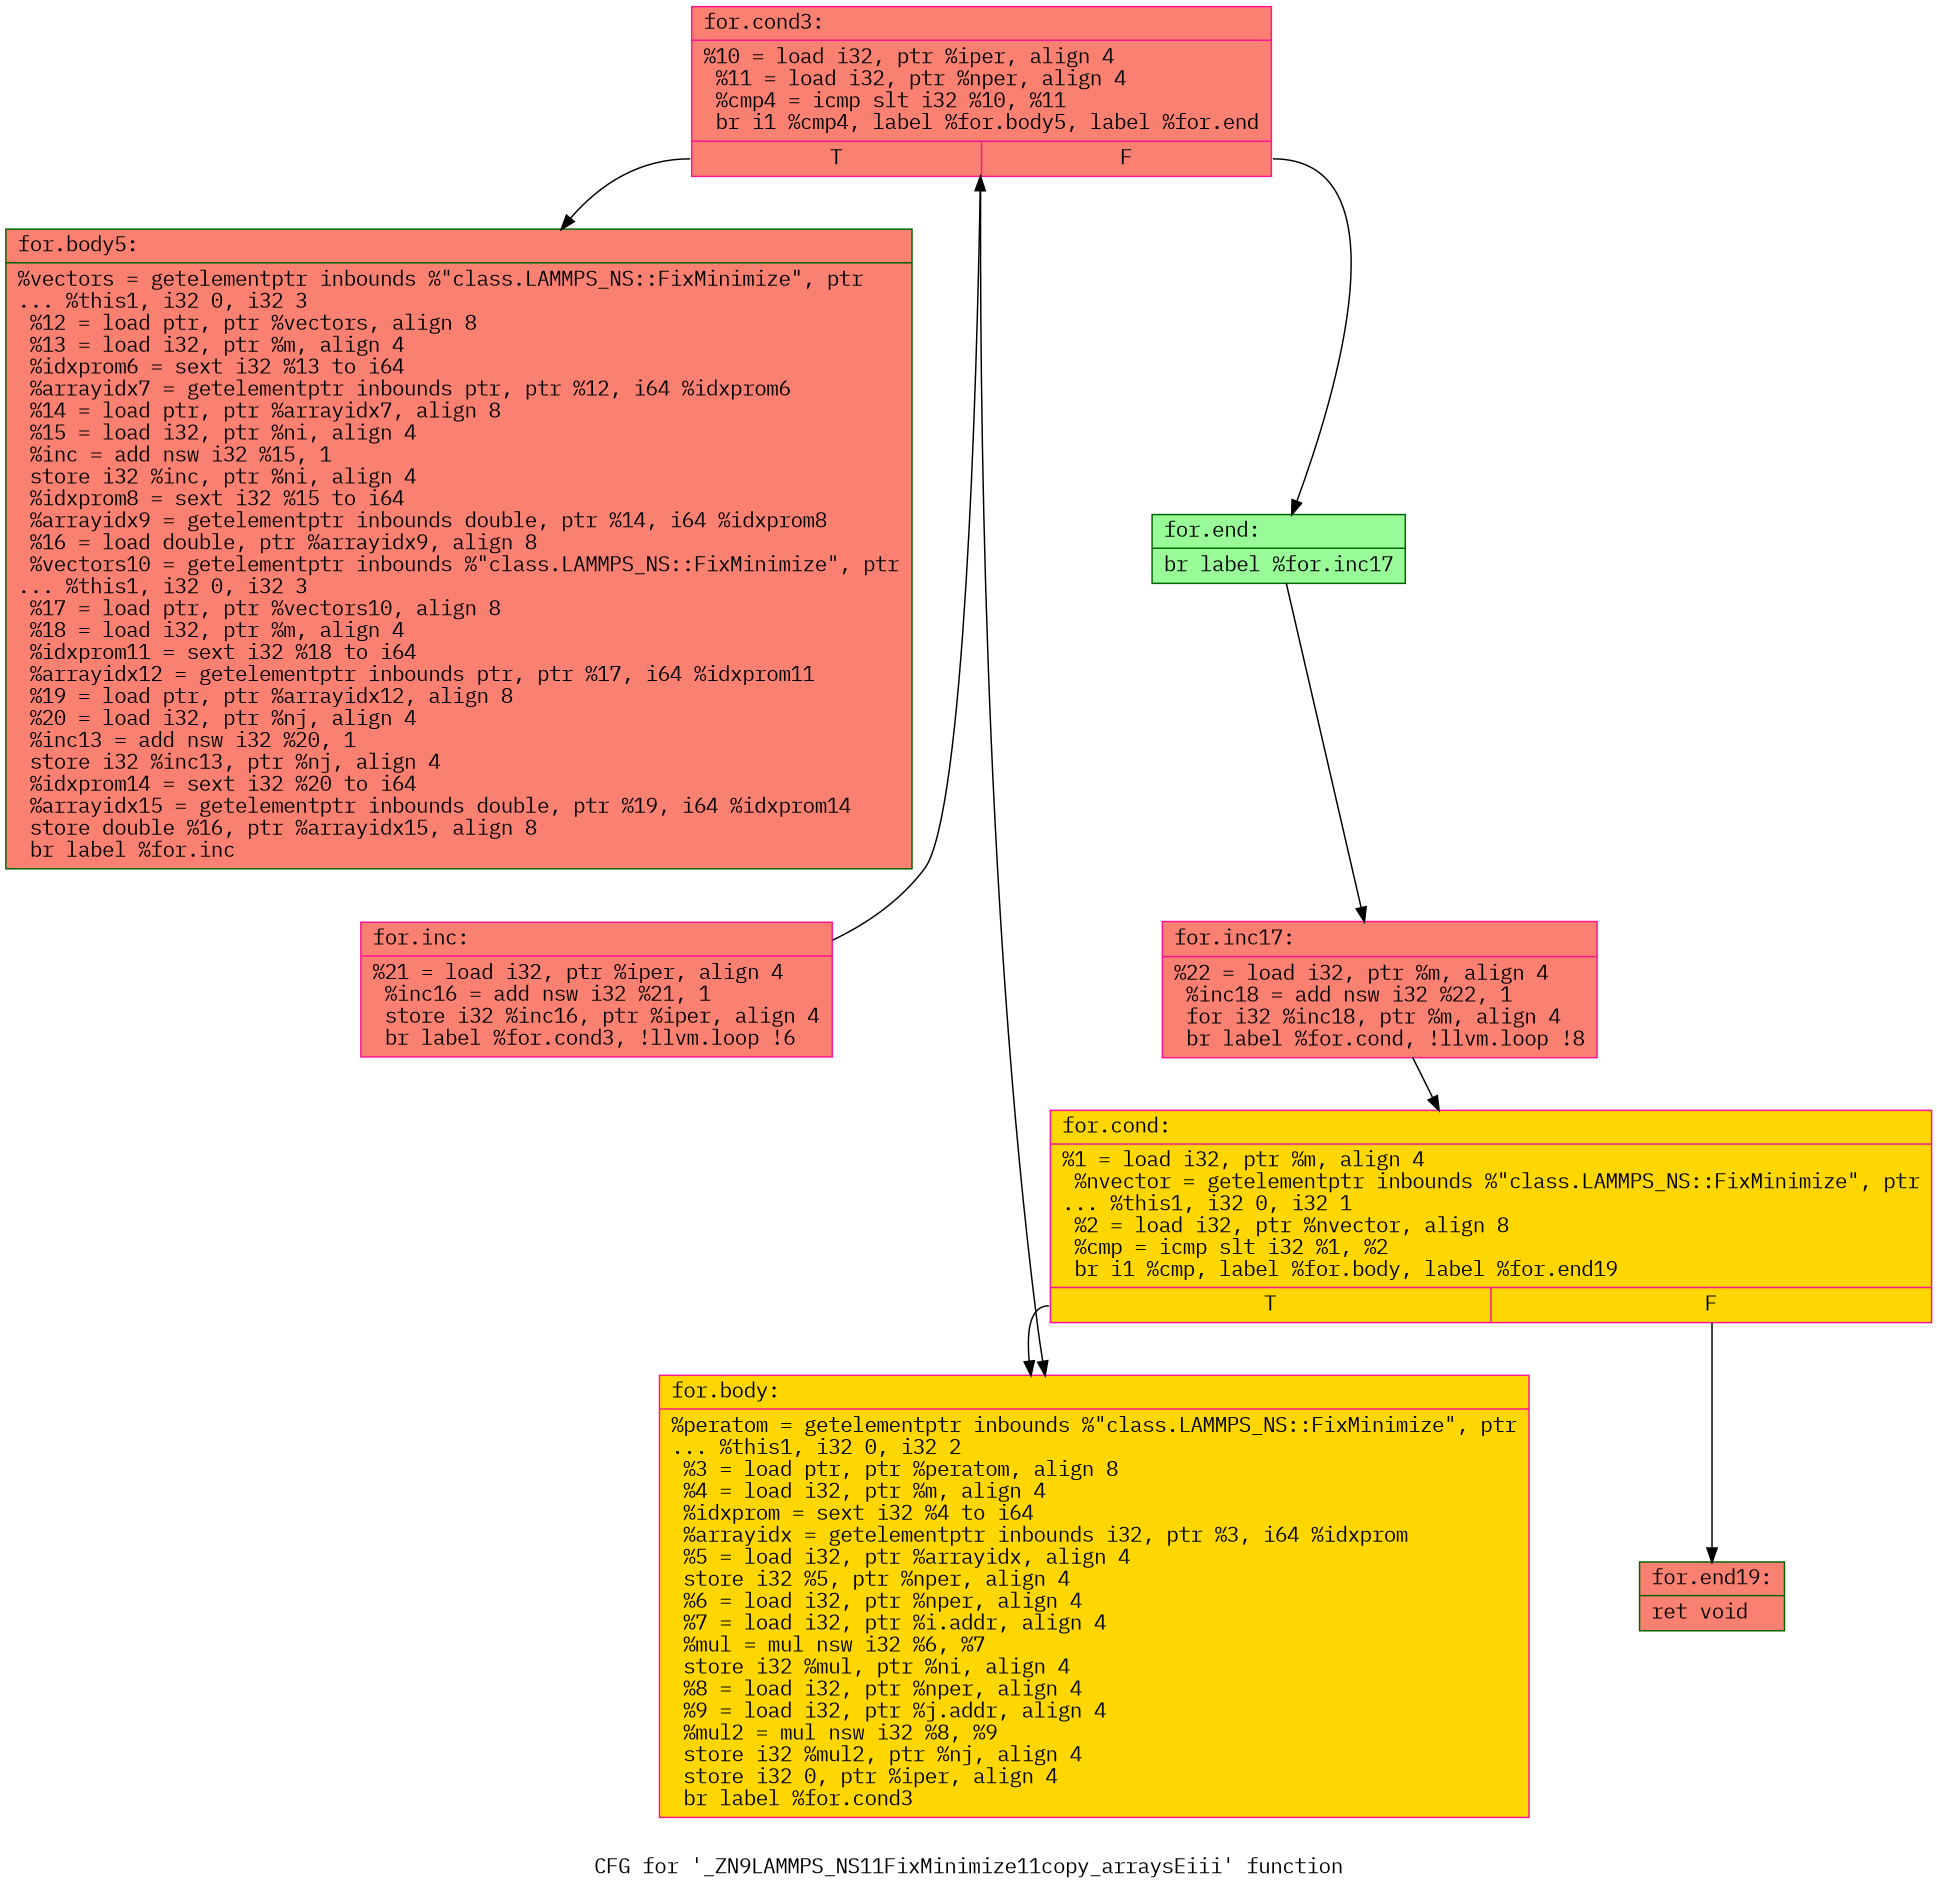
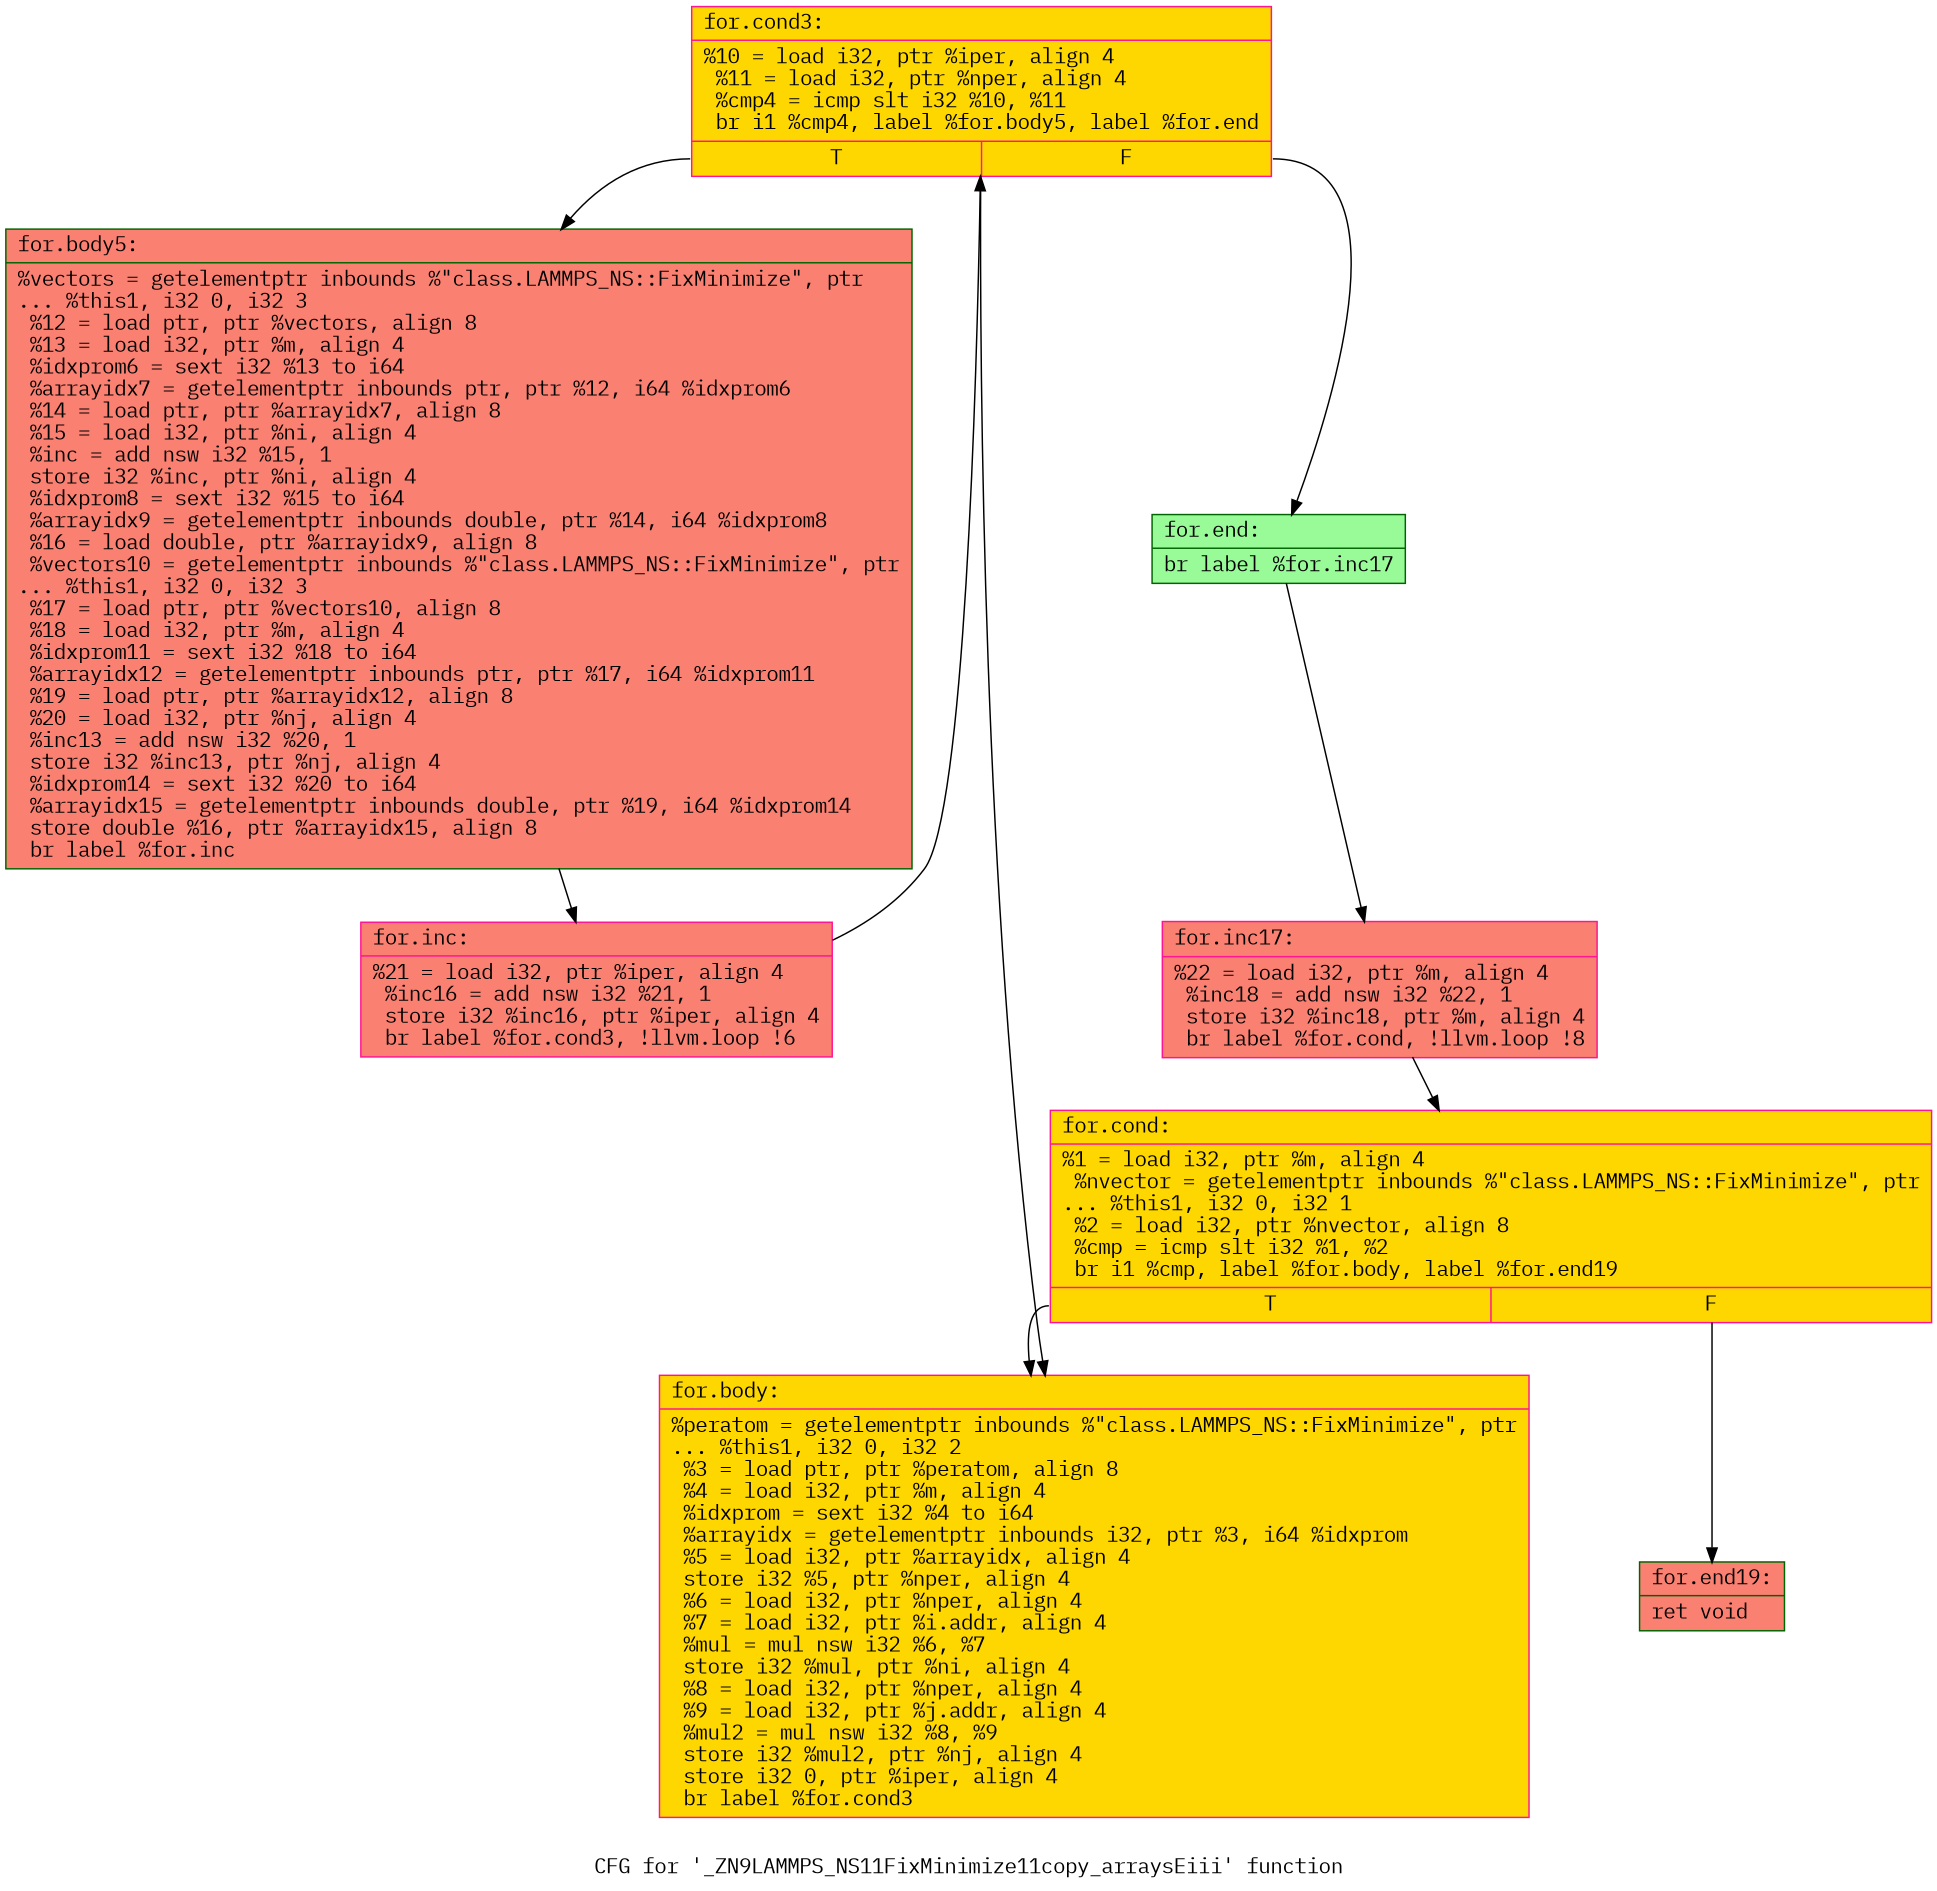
node "for.cond3:": fillcolor salmon -> gold
edge "for.body5:" -> "for.inc:": added
node "for.inc17:": text "for i32 %inc18, ptr %m, align 4" -> "store i32 %inc18, ptr %m, align 4"
